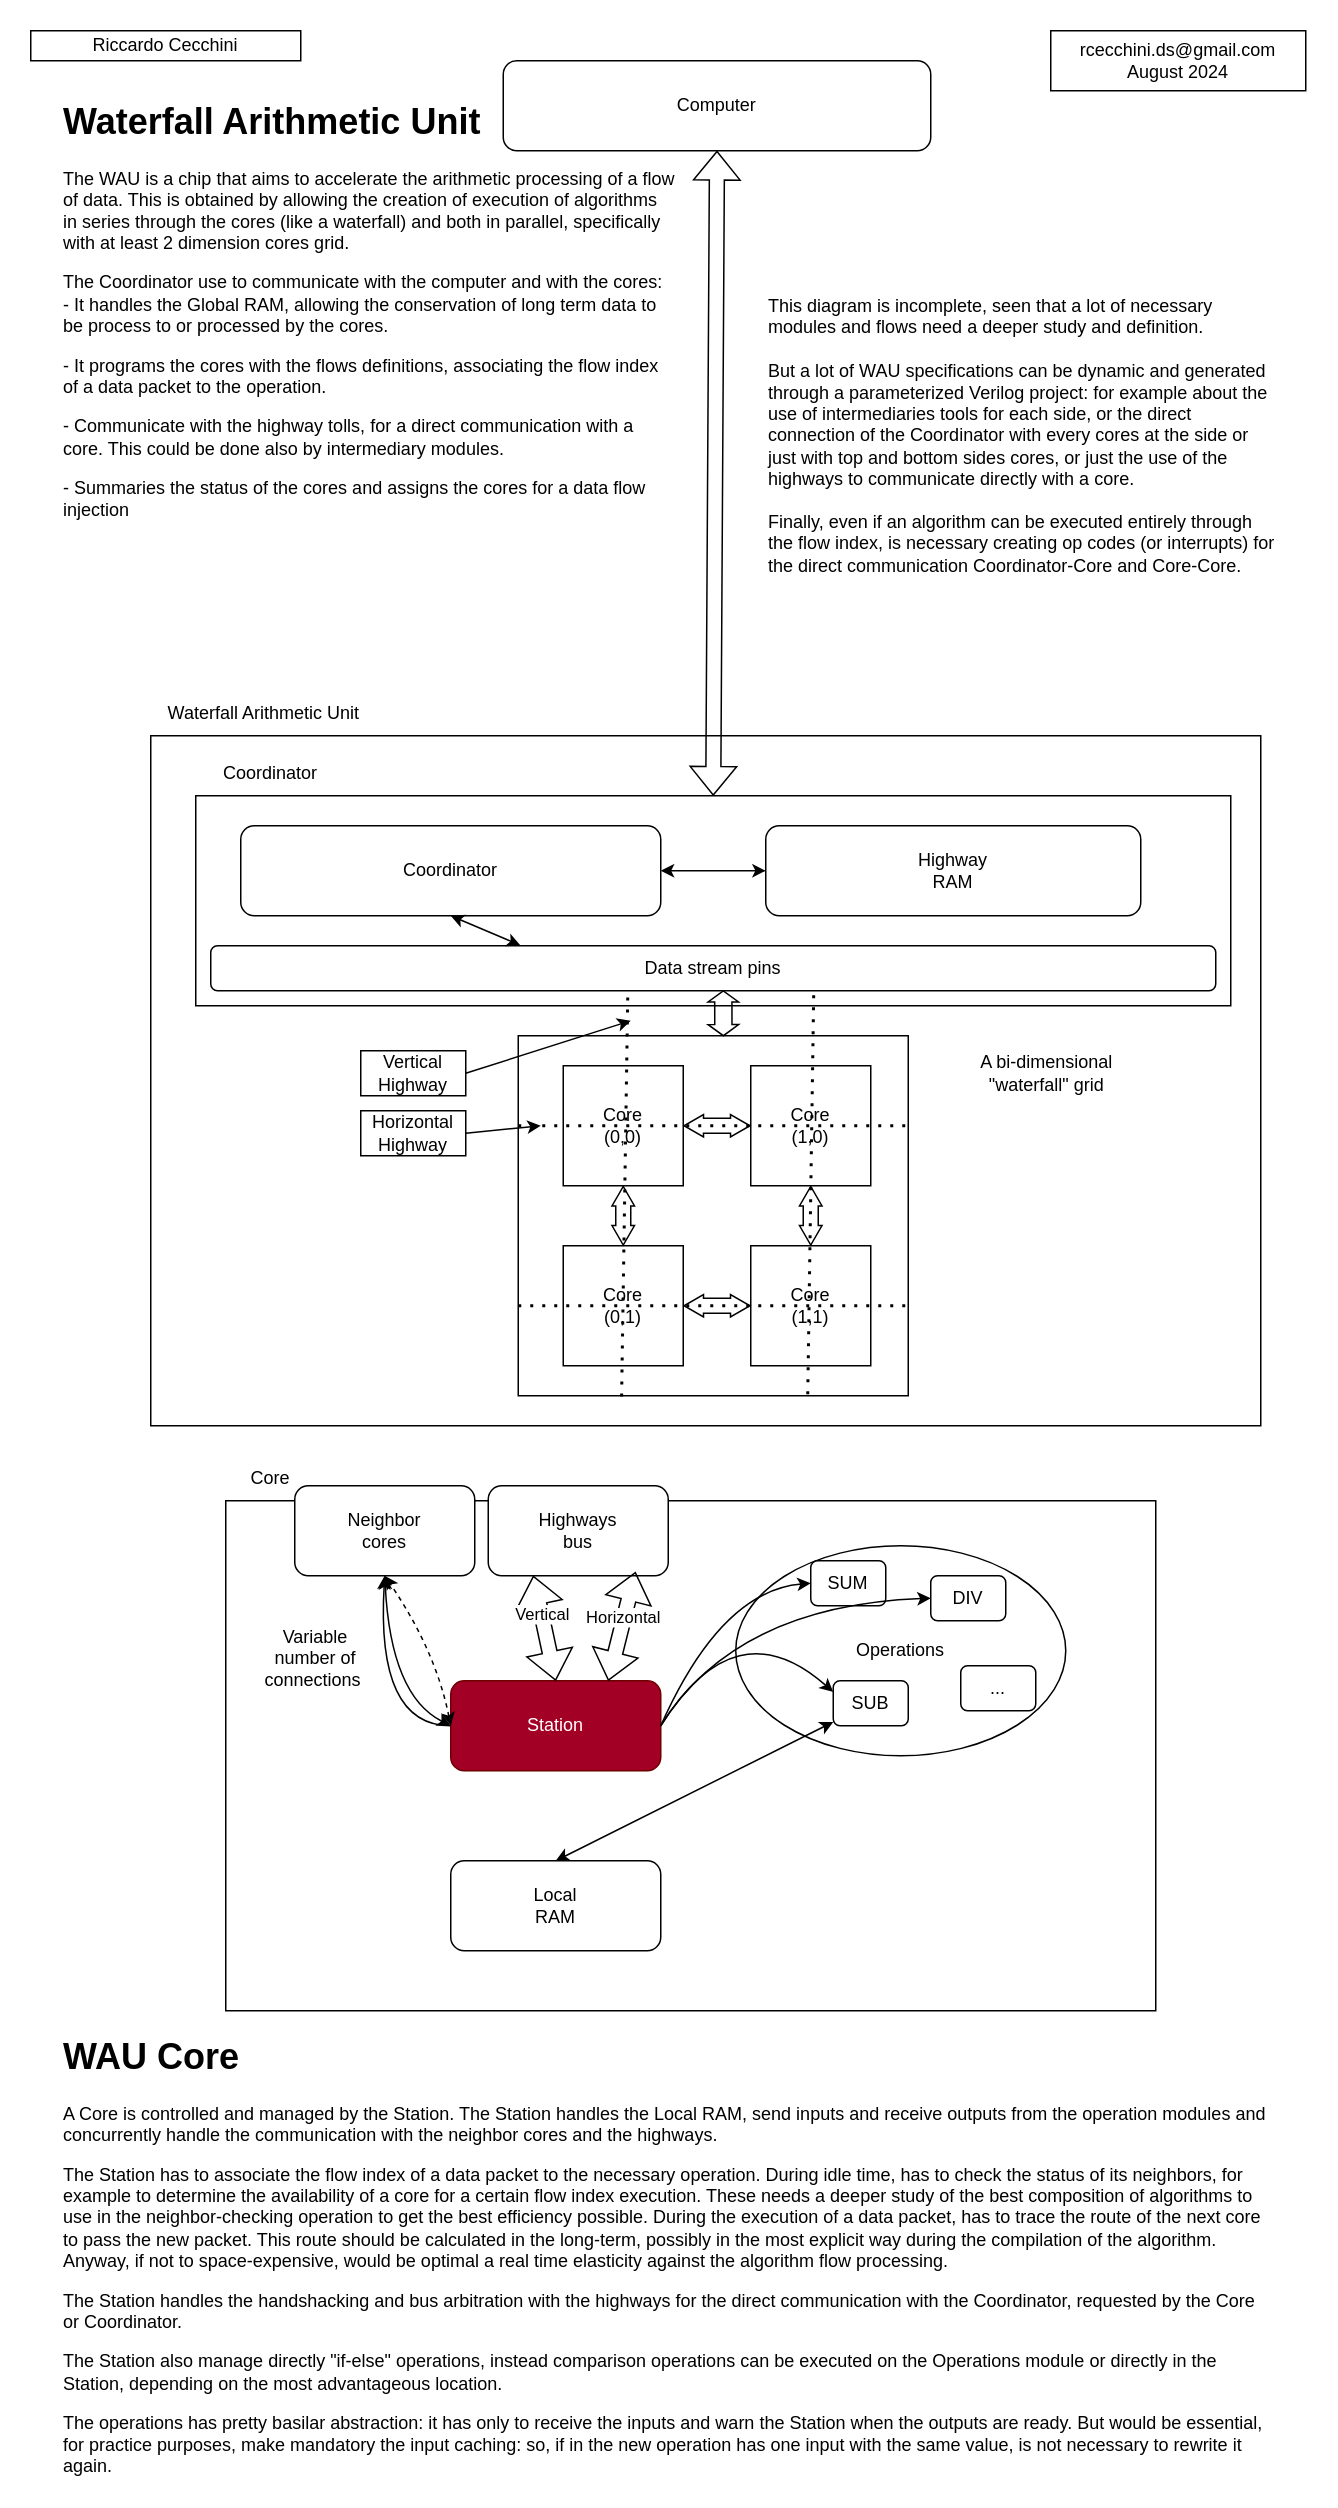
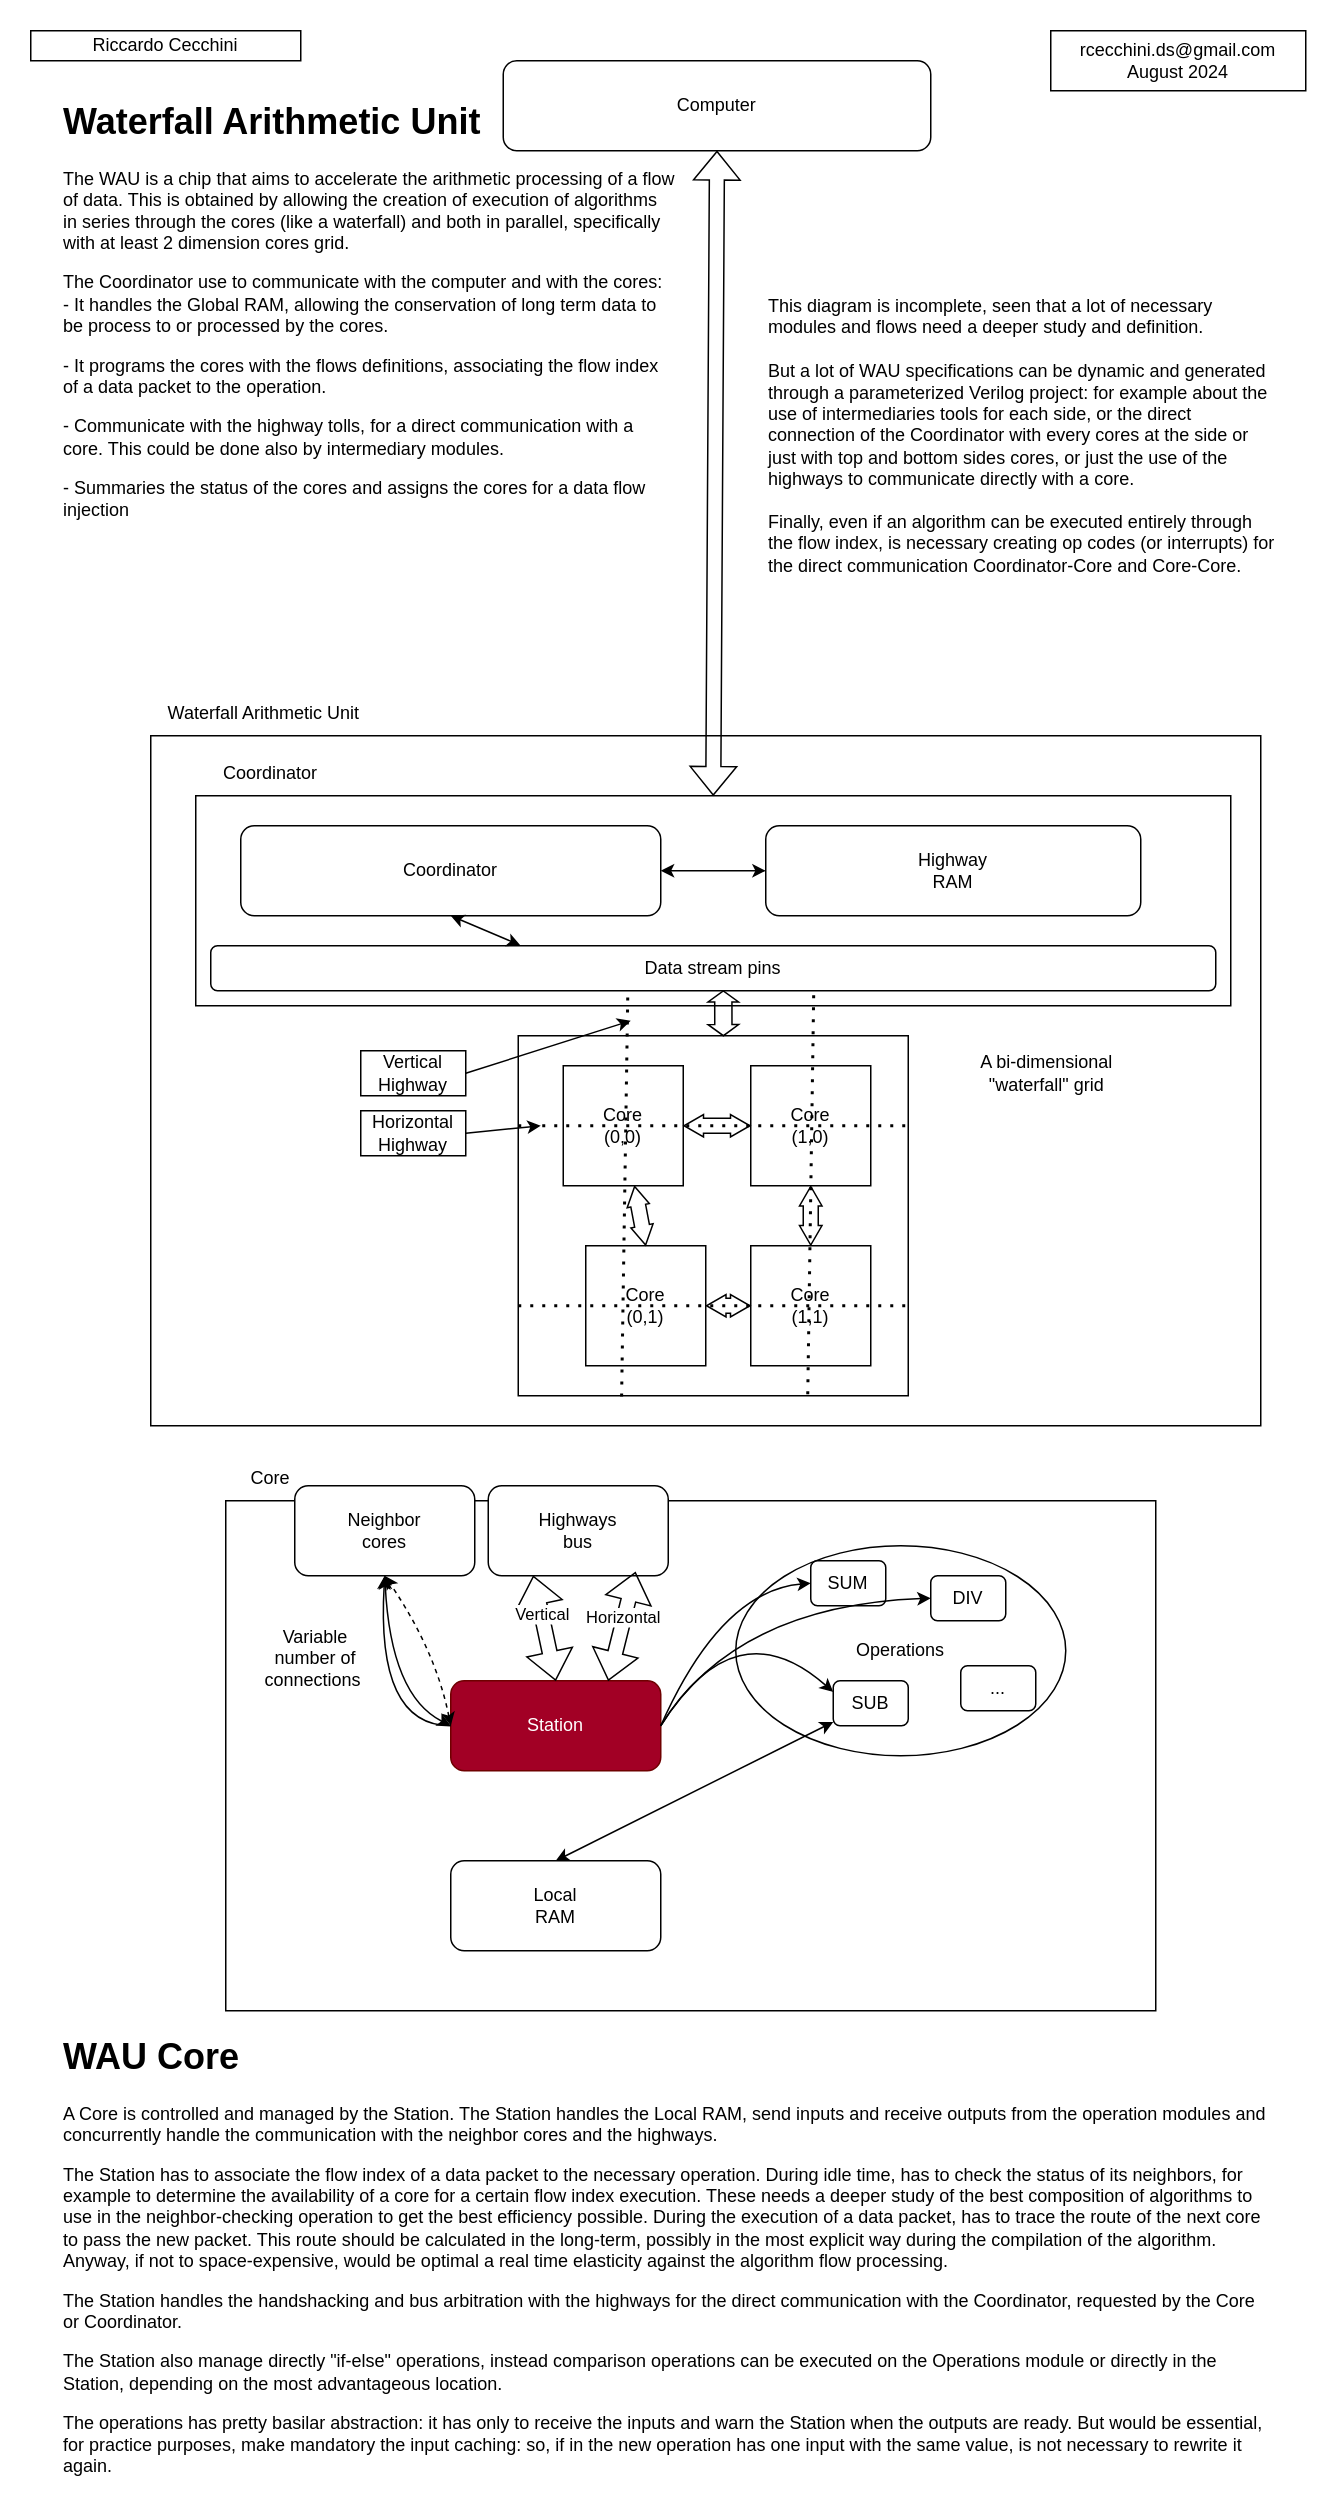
node "Core (0,1)": moved (623, 1306) -> (646, 1306)
